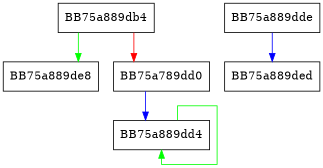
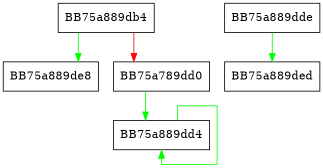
edge "BB75a889dde" -> "BB75a889ded": color blue -> green
edge "BB75a789dd0" -> "BB75a889dd4": color blue -> green
